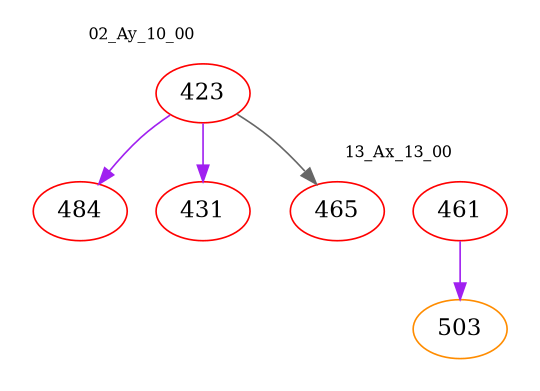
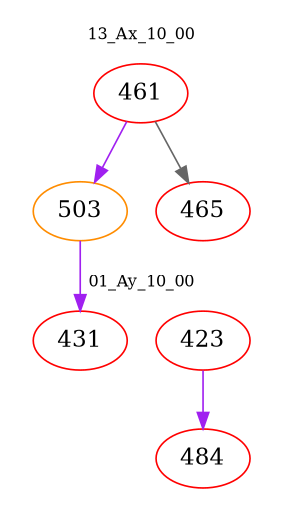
cluster "02_Ay_10_00": label "02_Ay_10_00" -> "01_Ay_10_00"
edge "423" -> "431": now "503" -> "431"
cluster "13_Ax_13_00": label "13_Ax_13_00" -> "13_Ax_10_00"
edge "423" -> "465": now "461" -> "465"
